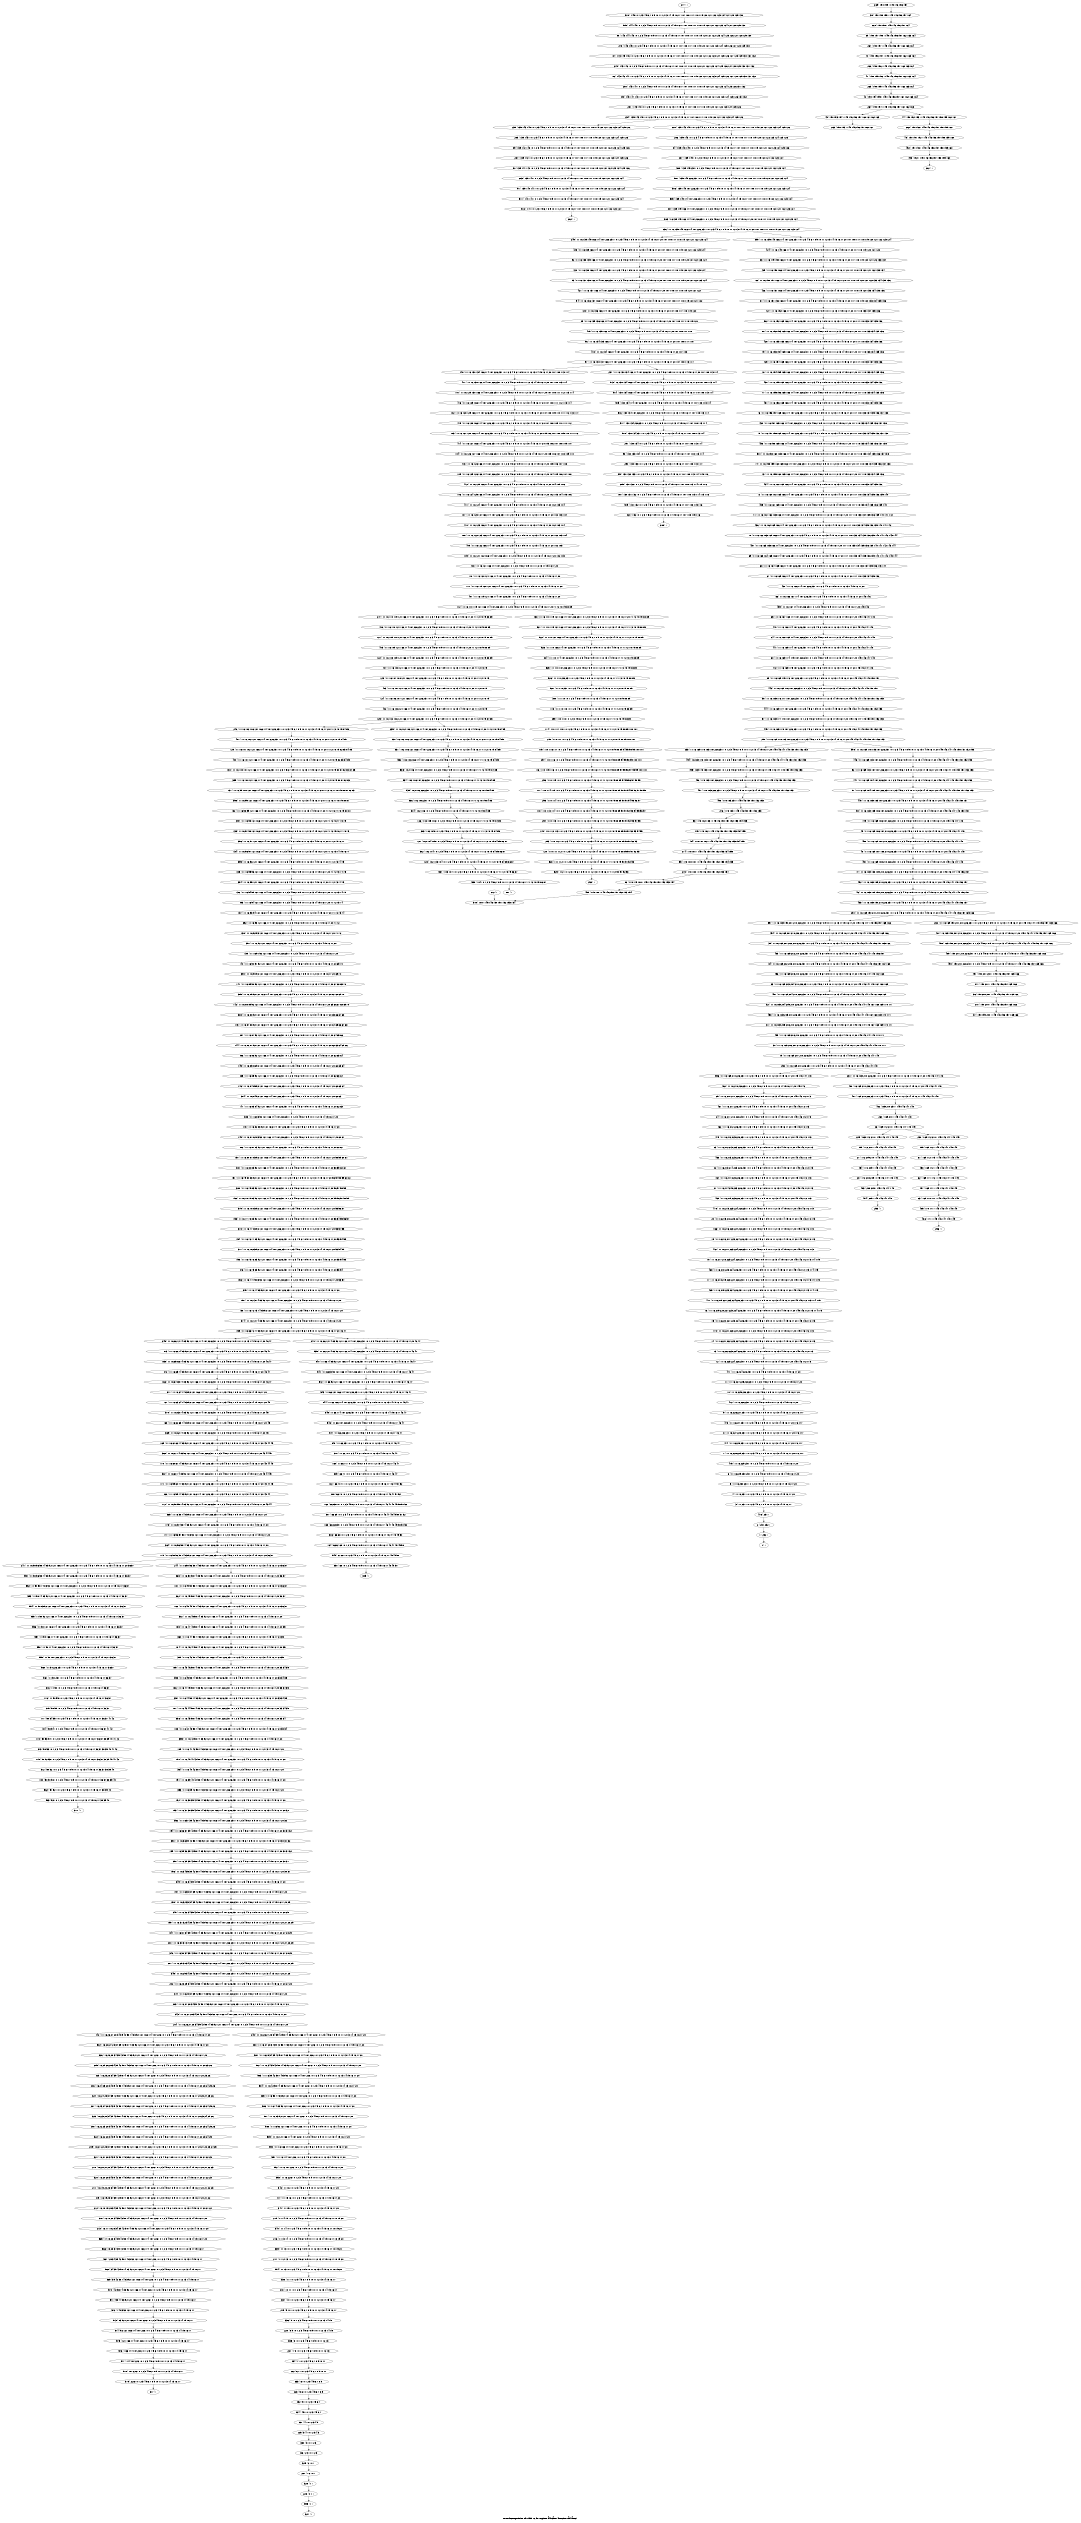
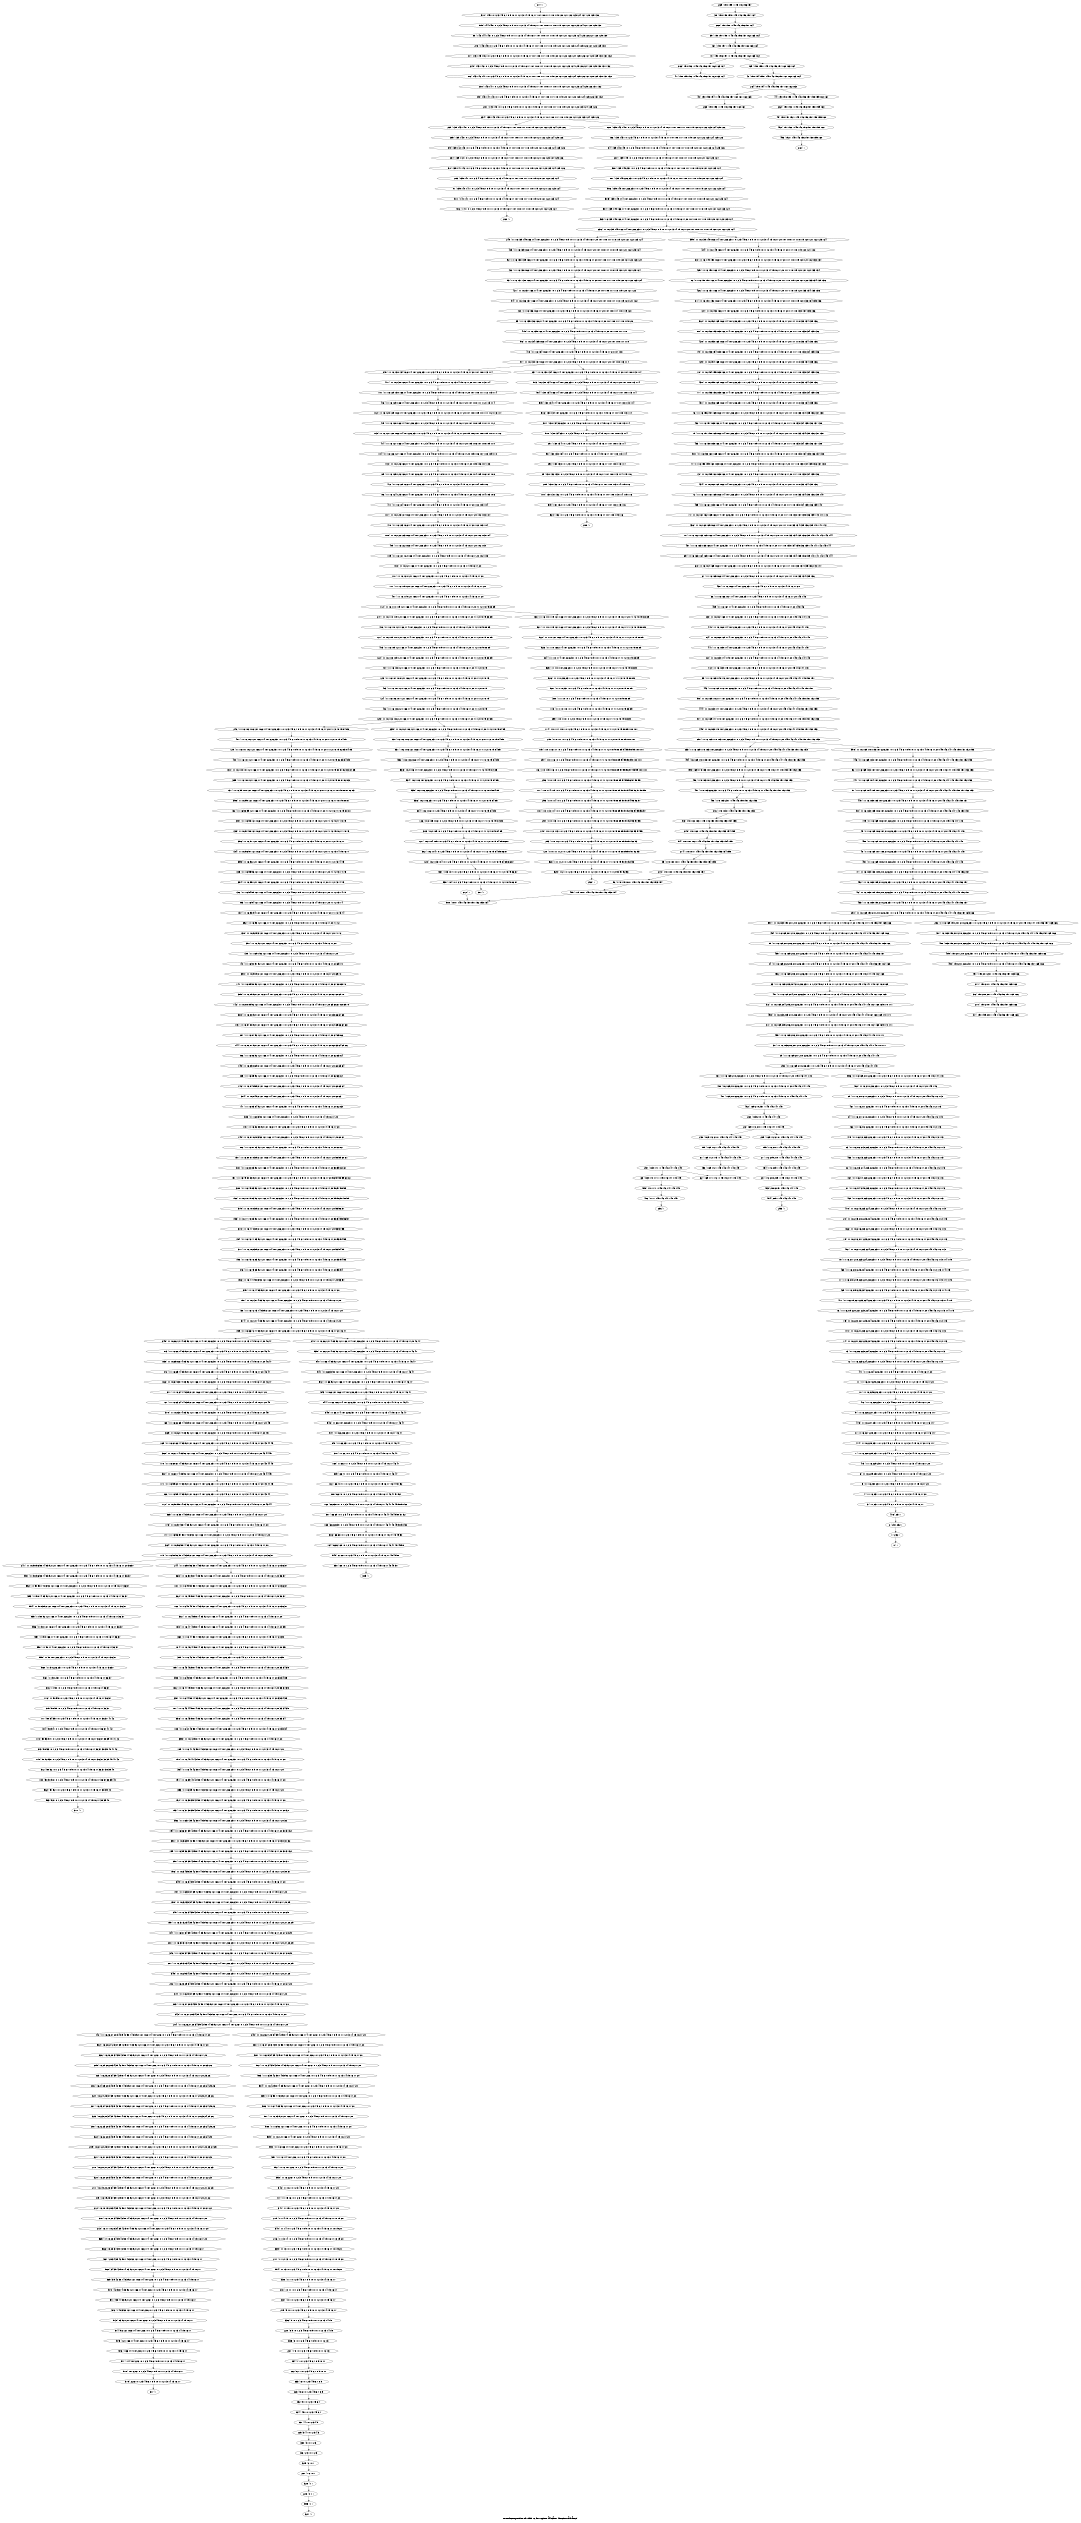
edge "41 | 190 195 196 : 145 146 156 157 162 163 164" -> "265 | 190 195 : 145 146 156 157 162 163 164": now "40 | 190 196 197 : 145 146 156 157 162 163 164" -> "265 | 190 195 : 145 146 156 157 162 163 164"
edge "62 | 169 171 172 : 145 146 147 148 149" -> "257 | 169 171 : 145 146 147 148 149": reversed
